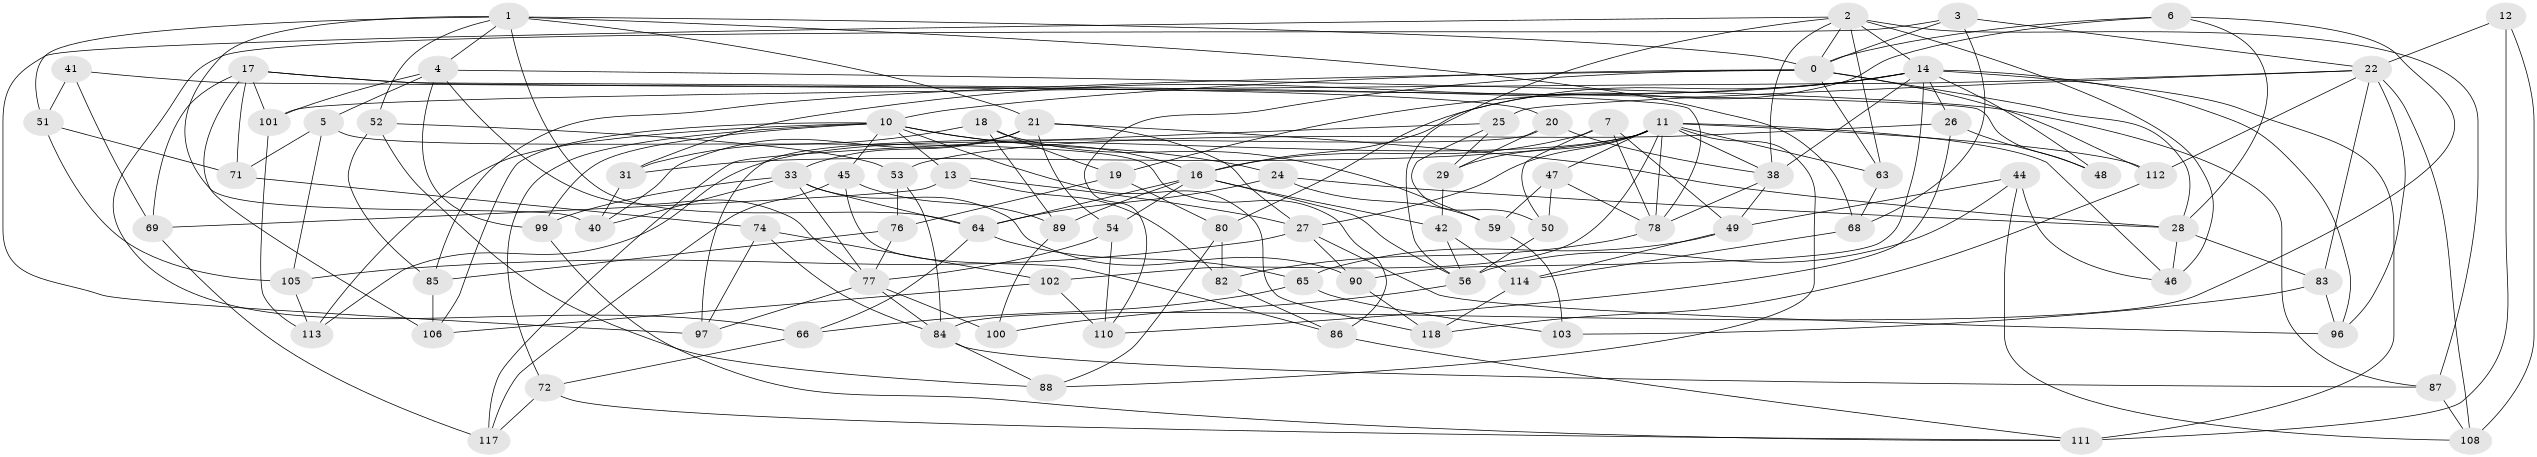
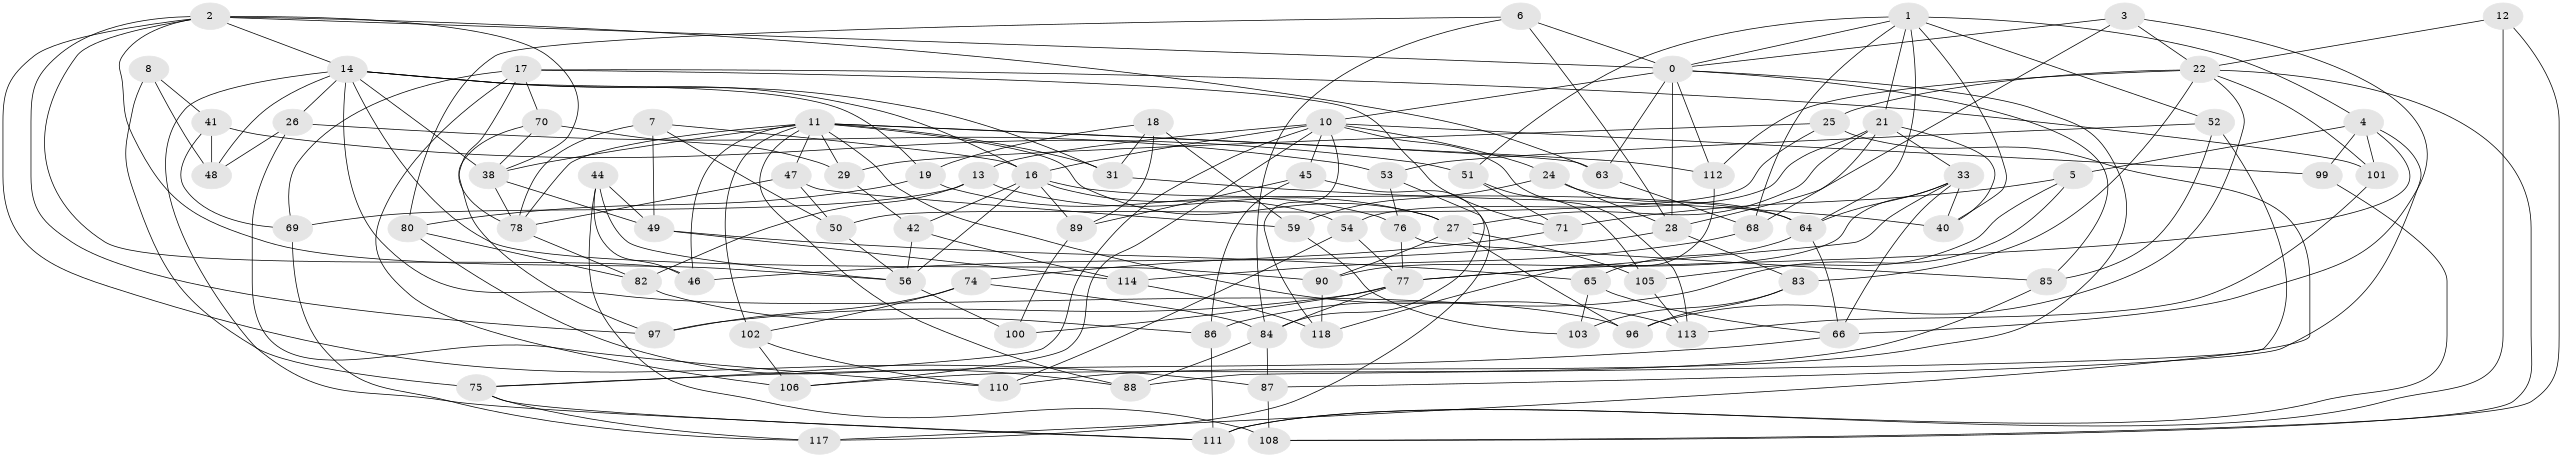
node "8": added
node "20": label "20" -> "70"
edge "33" -- "99": now "33" -- "66"
node "72": label "72" -> "75"
